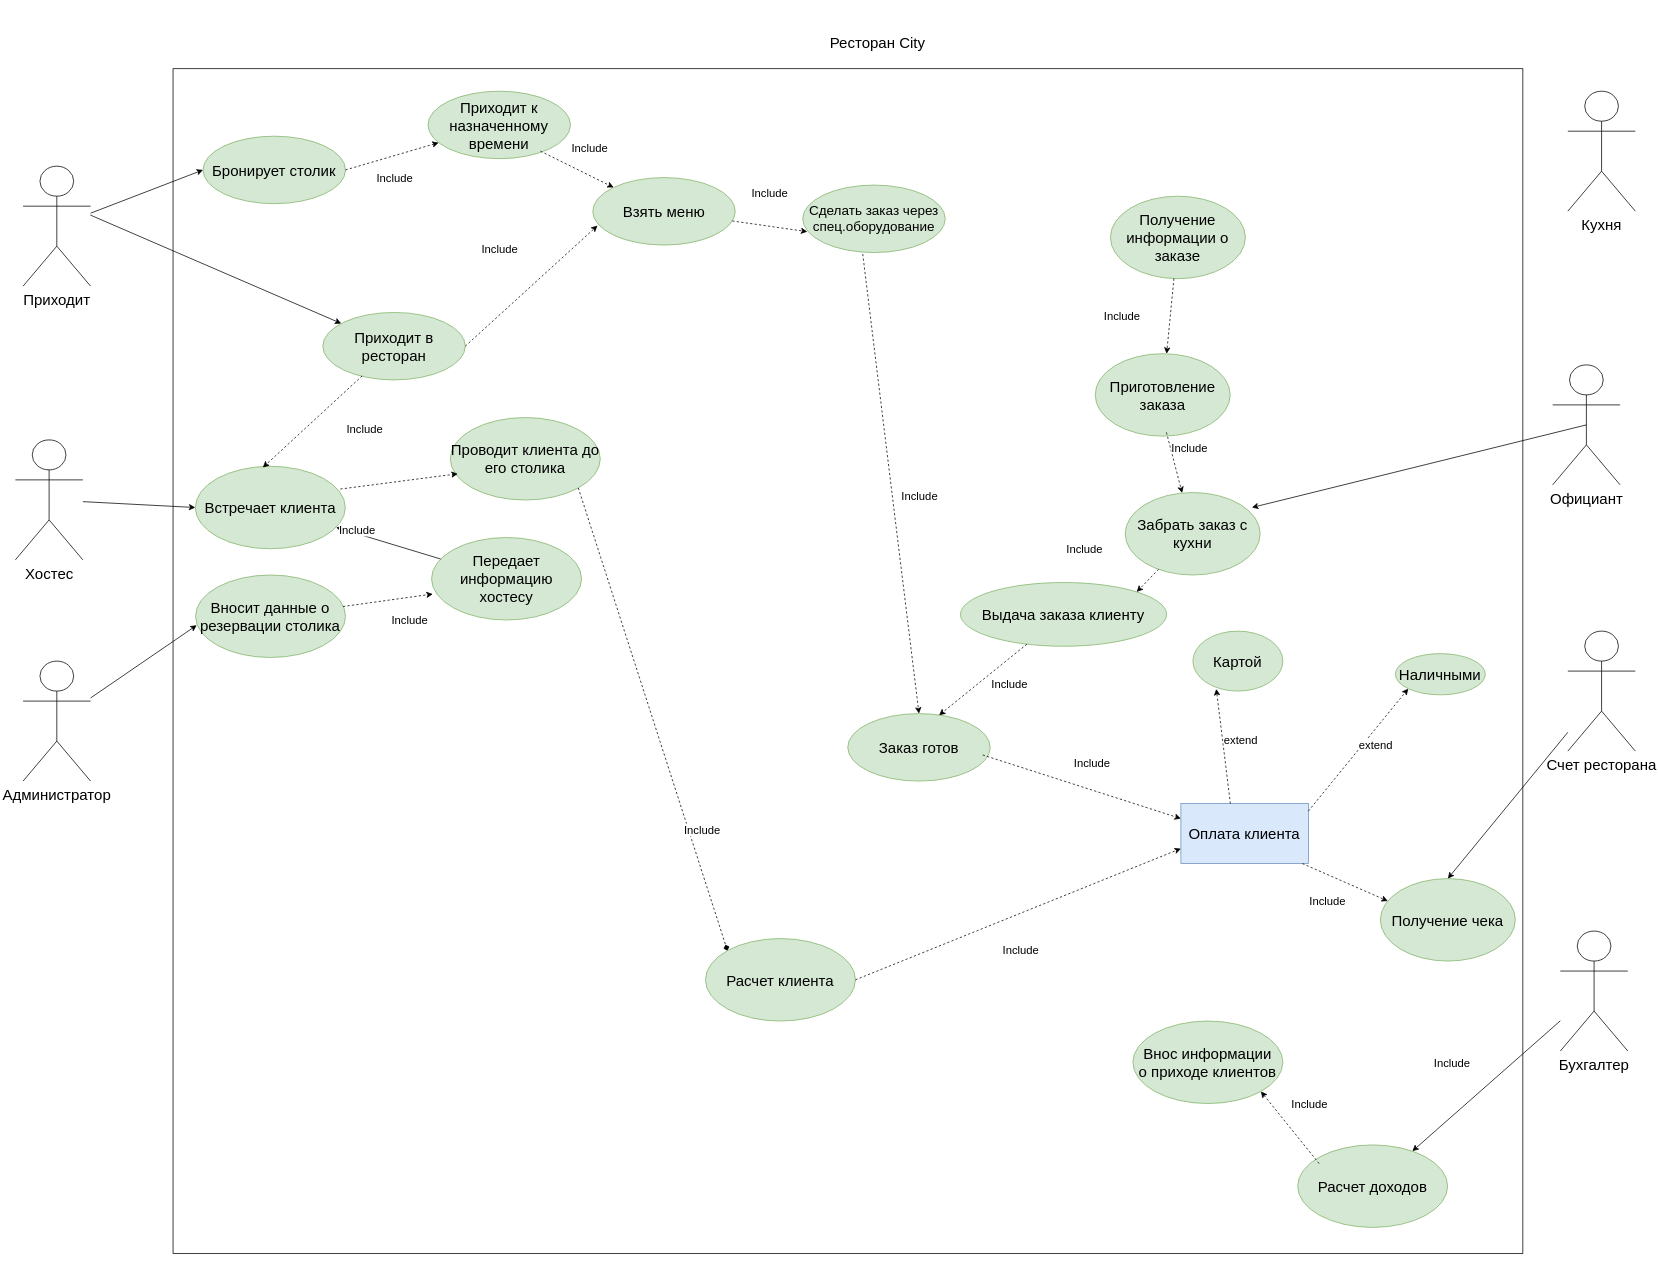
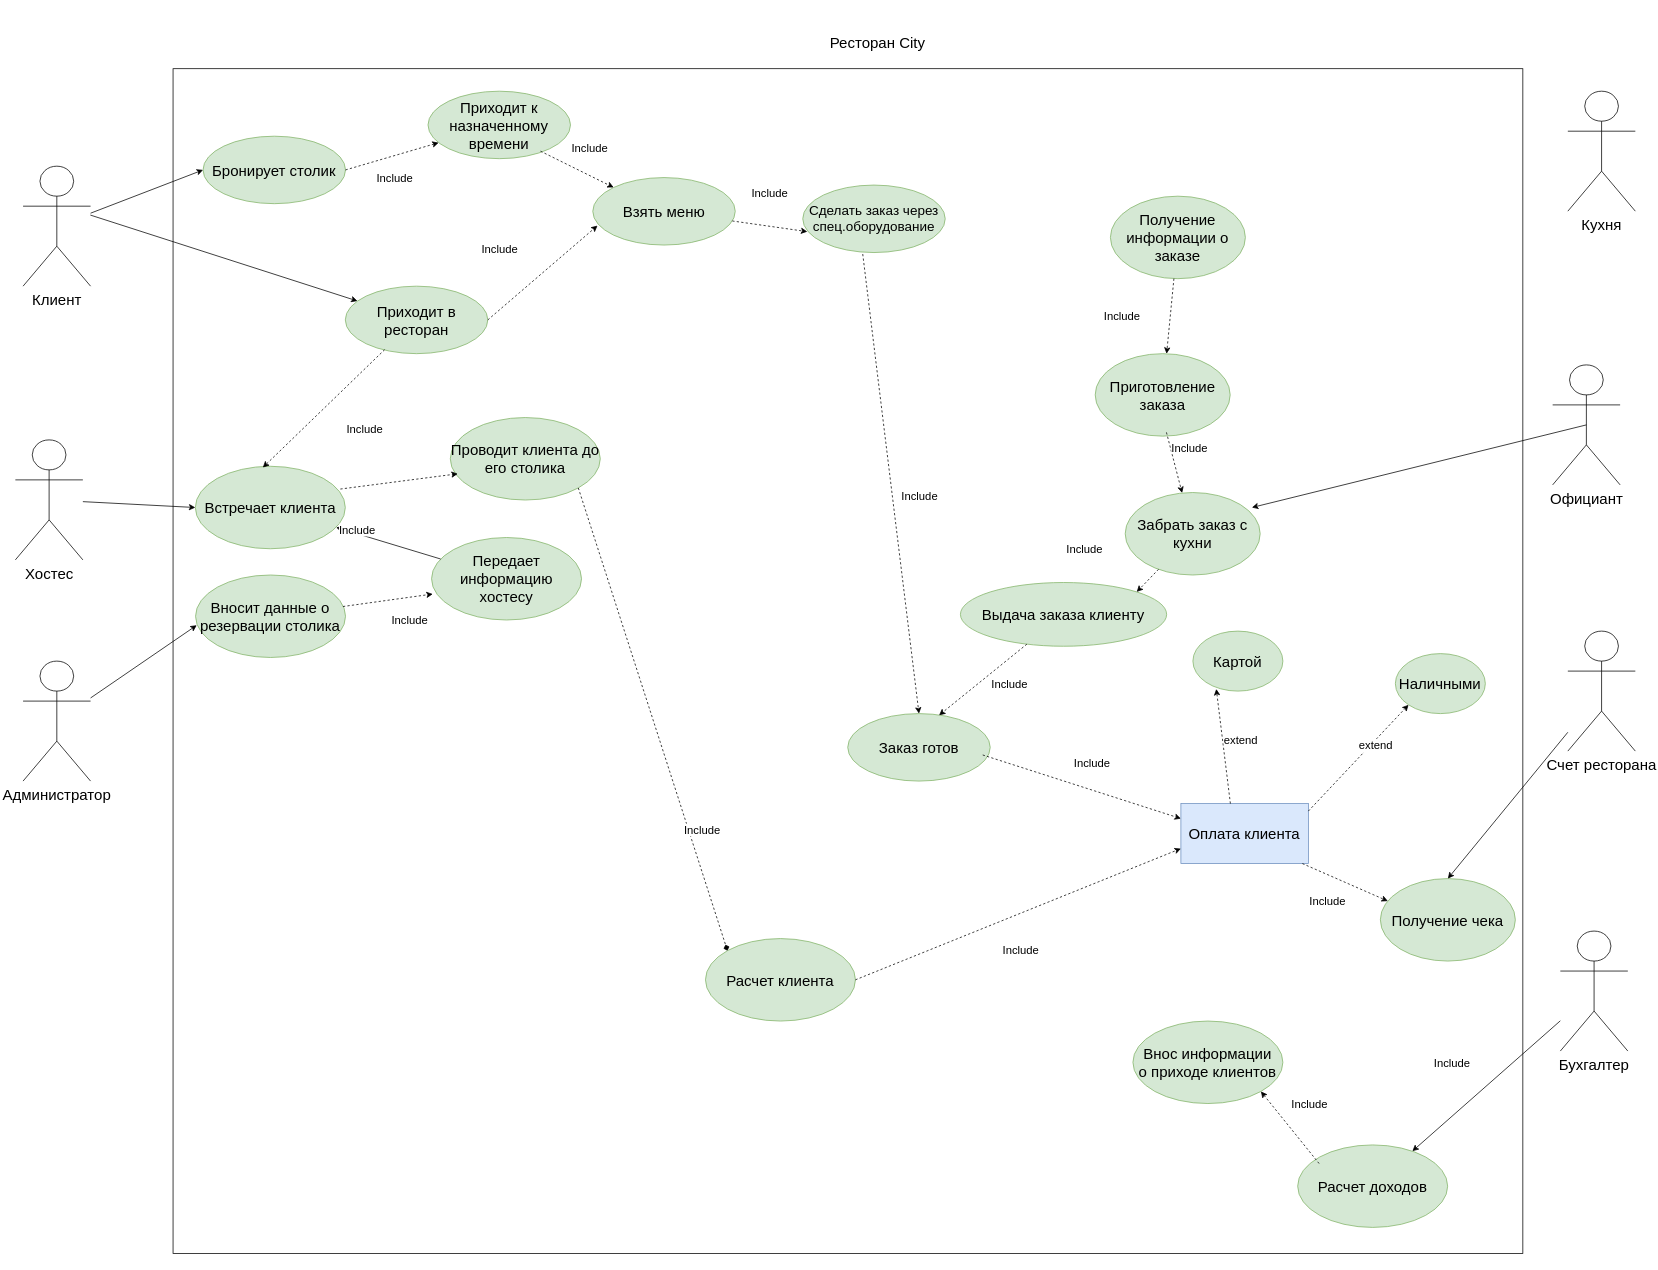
node "Приходит": label "Приходит" -> "Клиент"
node "Приходит в ресторан": moved (394, 346) -> (417, 320)
node "Наличными": size 90x41 -> 90x60
